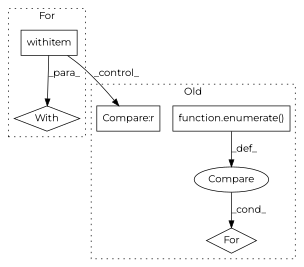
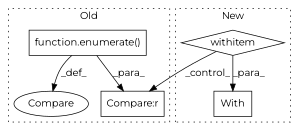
cluster "For": label "For" -> "New"
node "withitem": shape box -> diamond
edge "function.enumerate()" -> "Compare:r": added, label "_para_"
node "With": shape diamond -> box
node "For": removed
